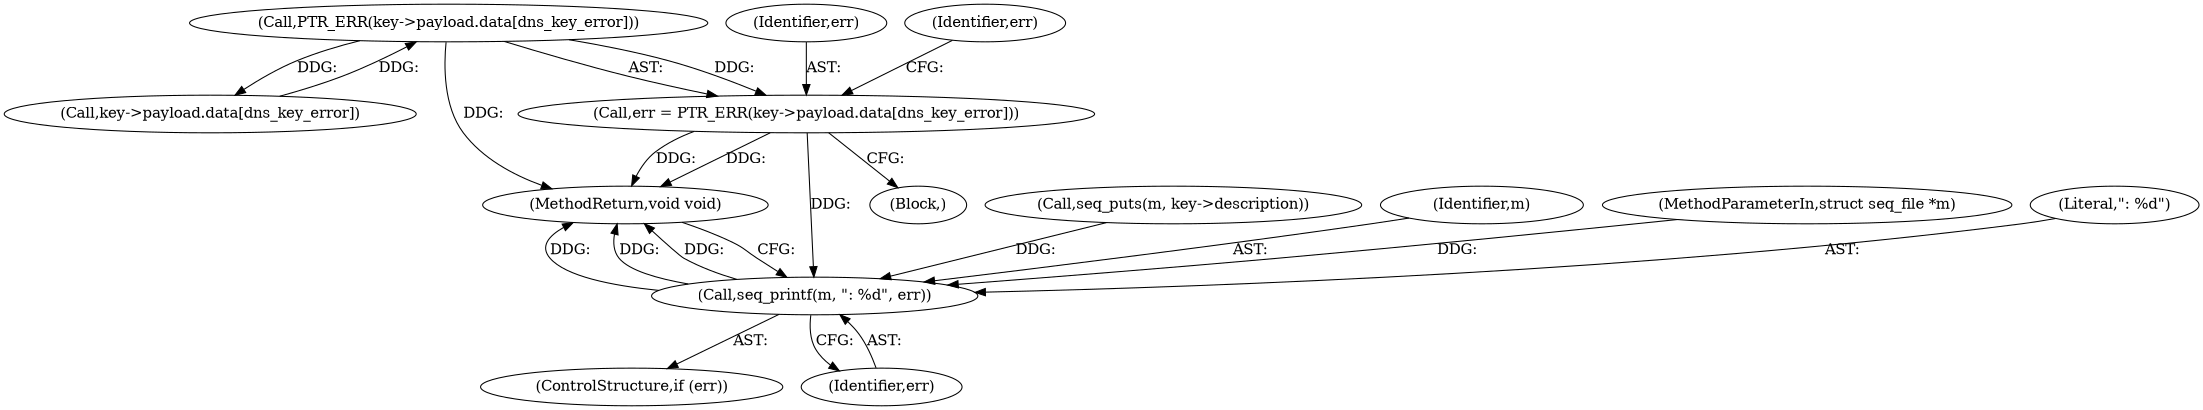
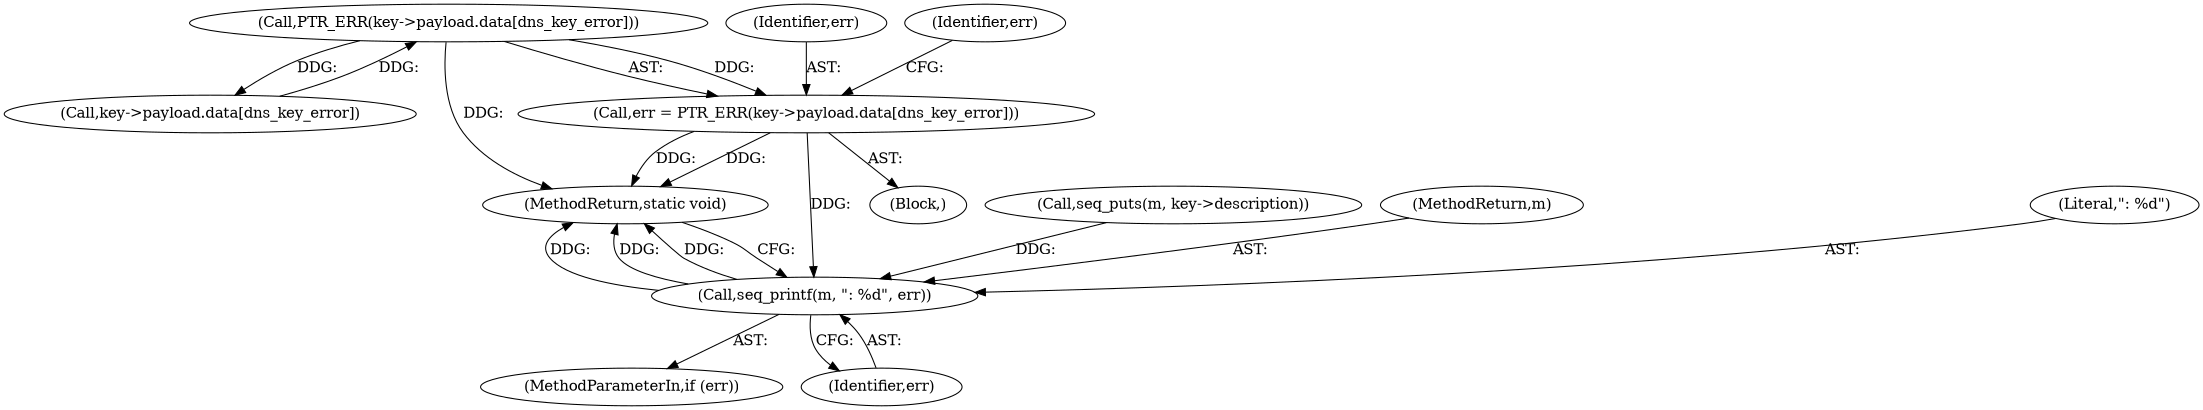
edge "(Call,err = PTR_ERR(key->payload.data[dns_key_error]))" -> "(Block,)": label "CFG: " -> "AST: "
node "(MethodReturn,void void)": label "(MethodReturn,void void)" -> "(MethodReturn,static void)"
node "(Identifier,m)": label "(Identifier,m)" -> "(MethodReturn,m)"
node "(MethodParameterIn,struct seq_file *m)": removed
node "(ControlStructure,if (err))": label "(ControlStructure,if (err))" -> "(MethodParameterIn,if (err))"
